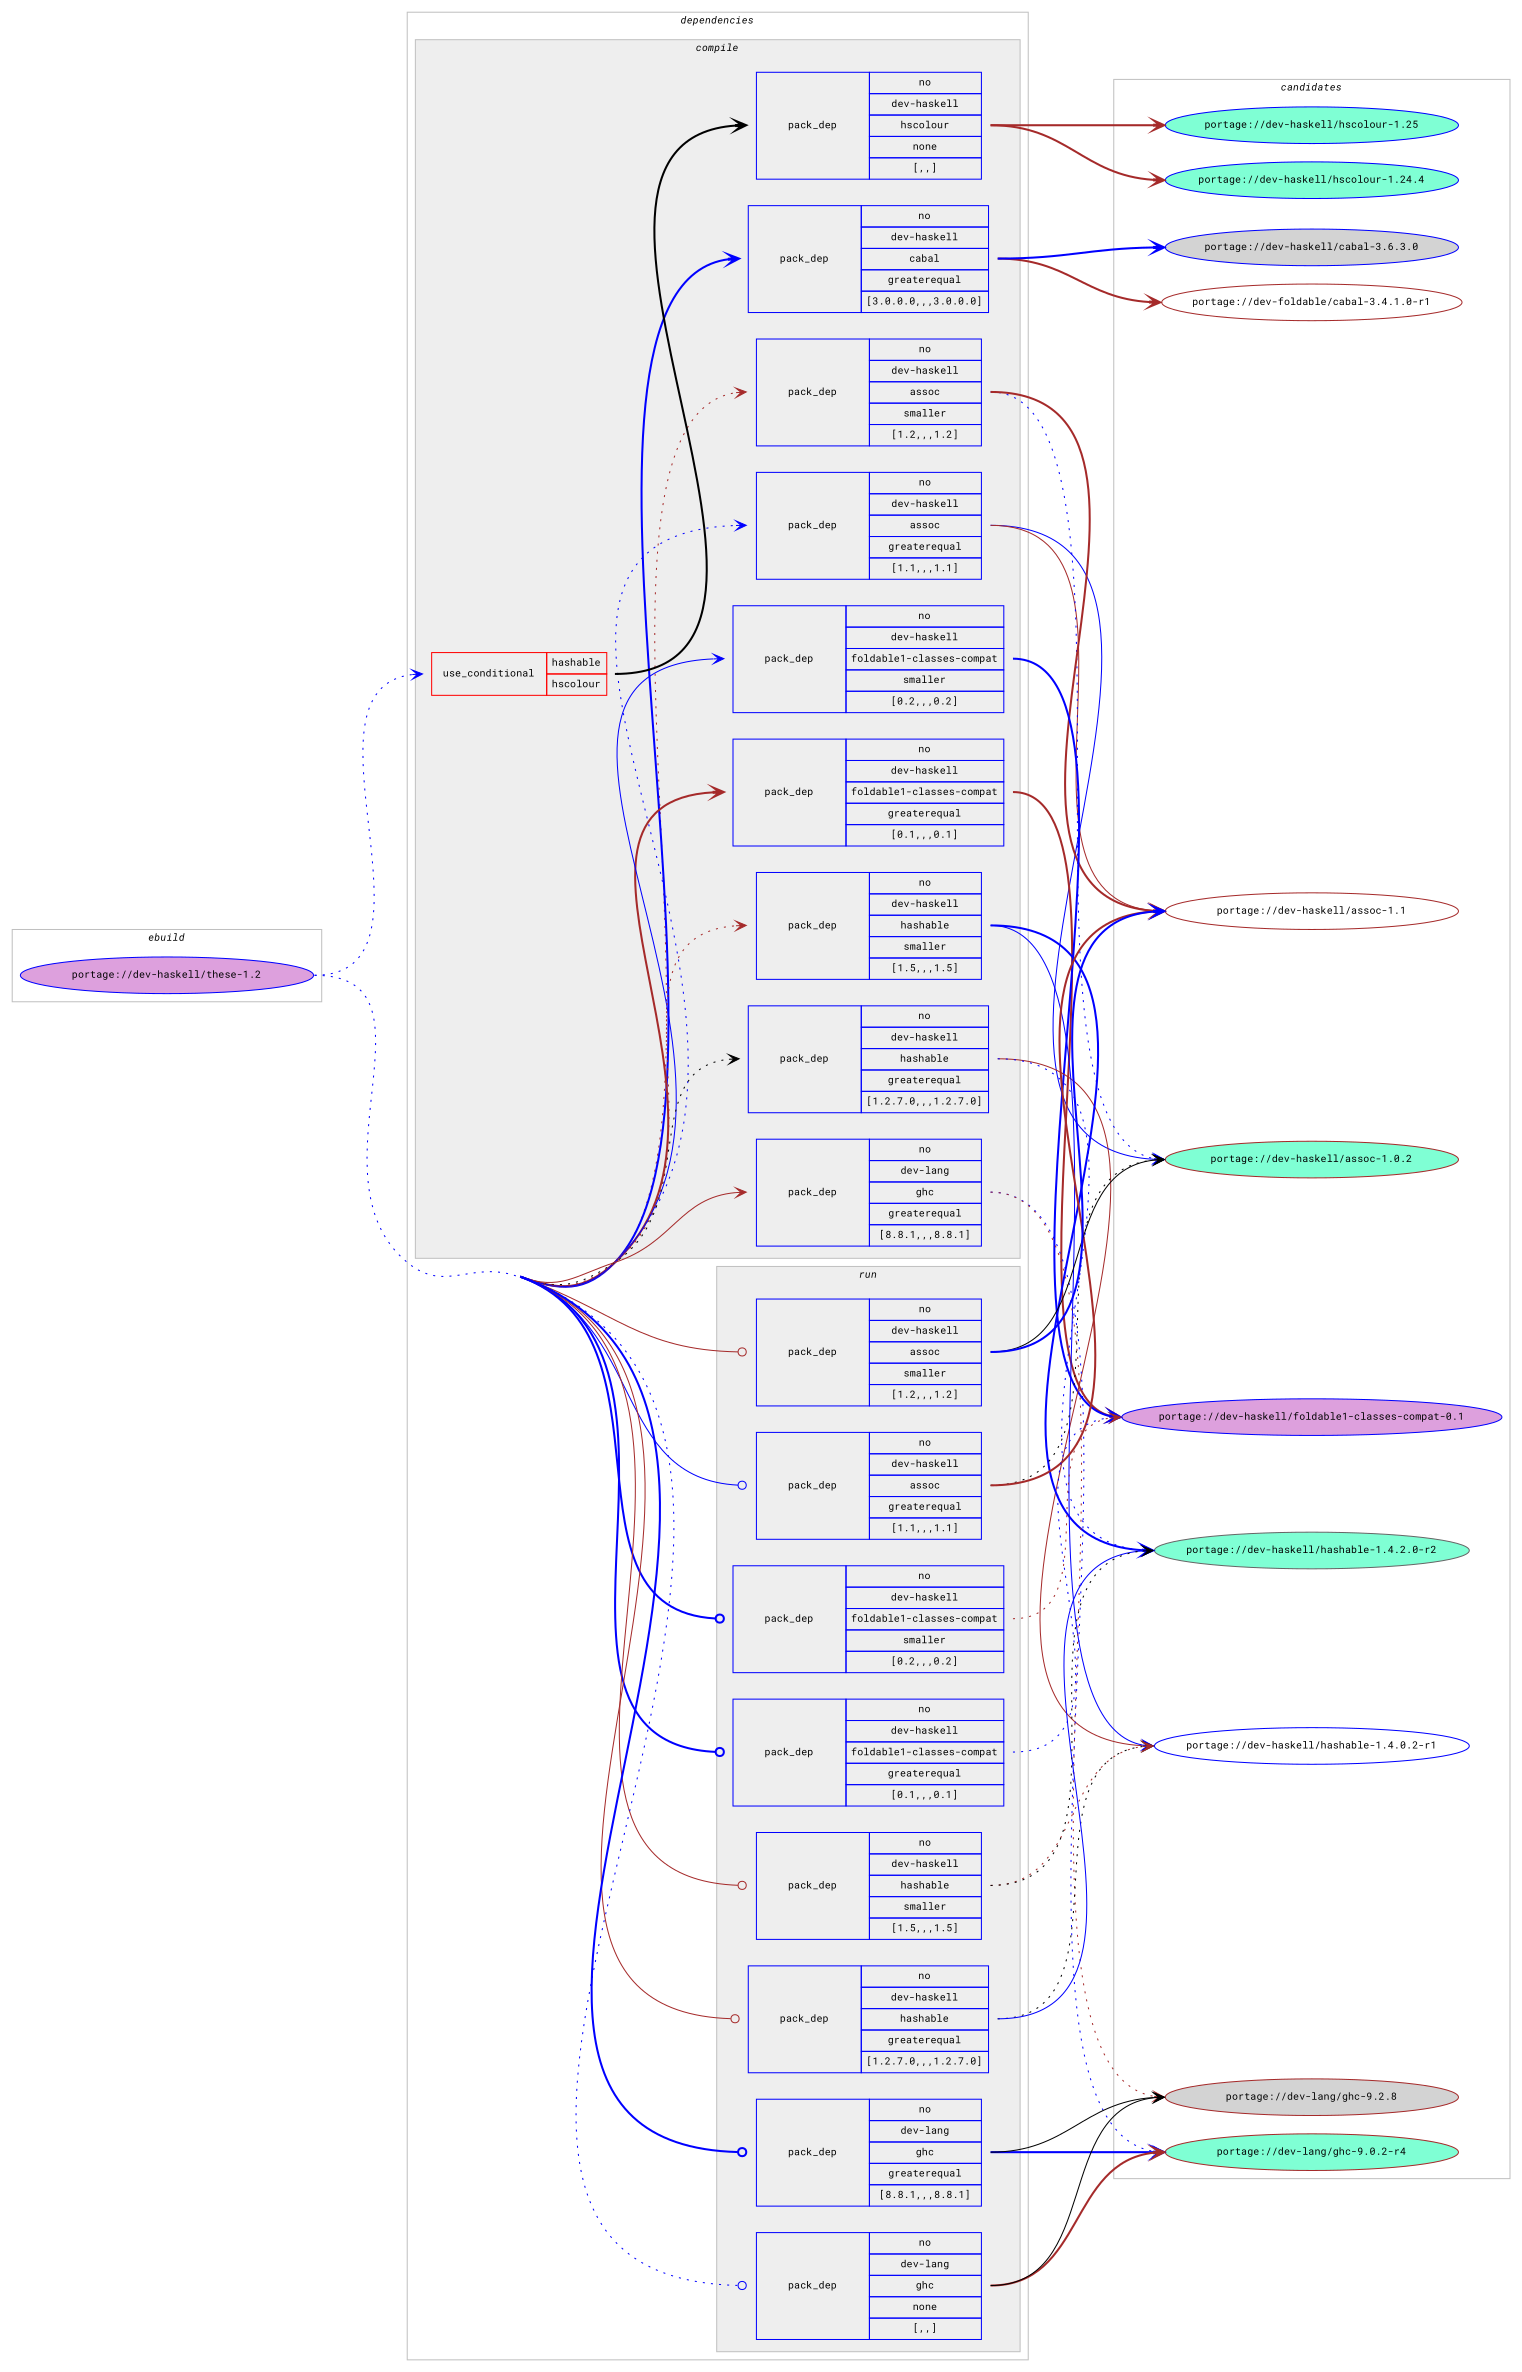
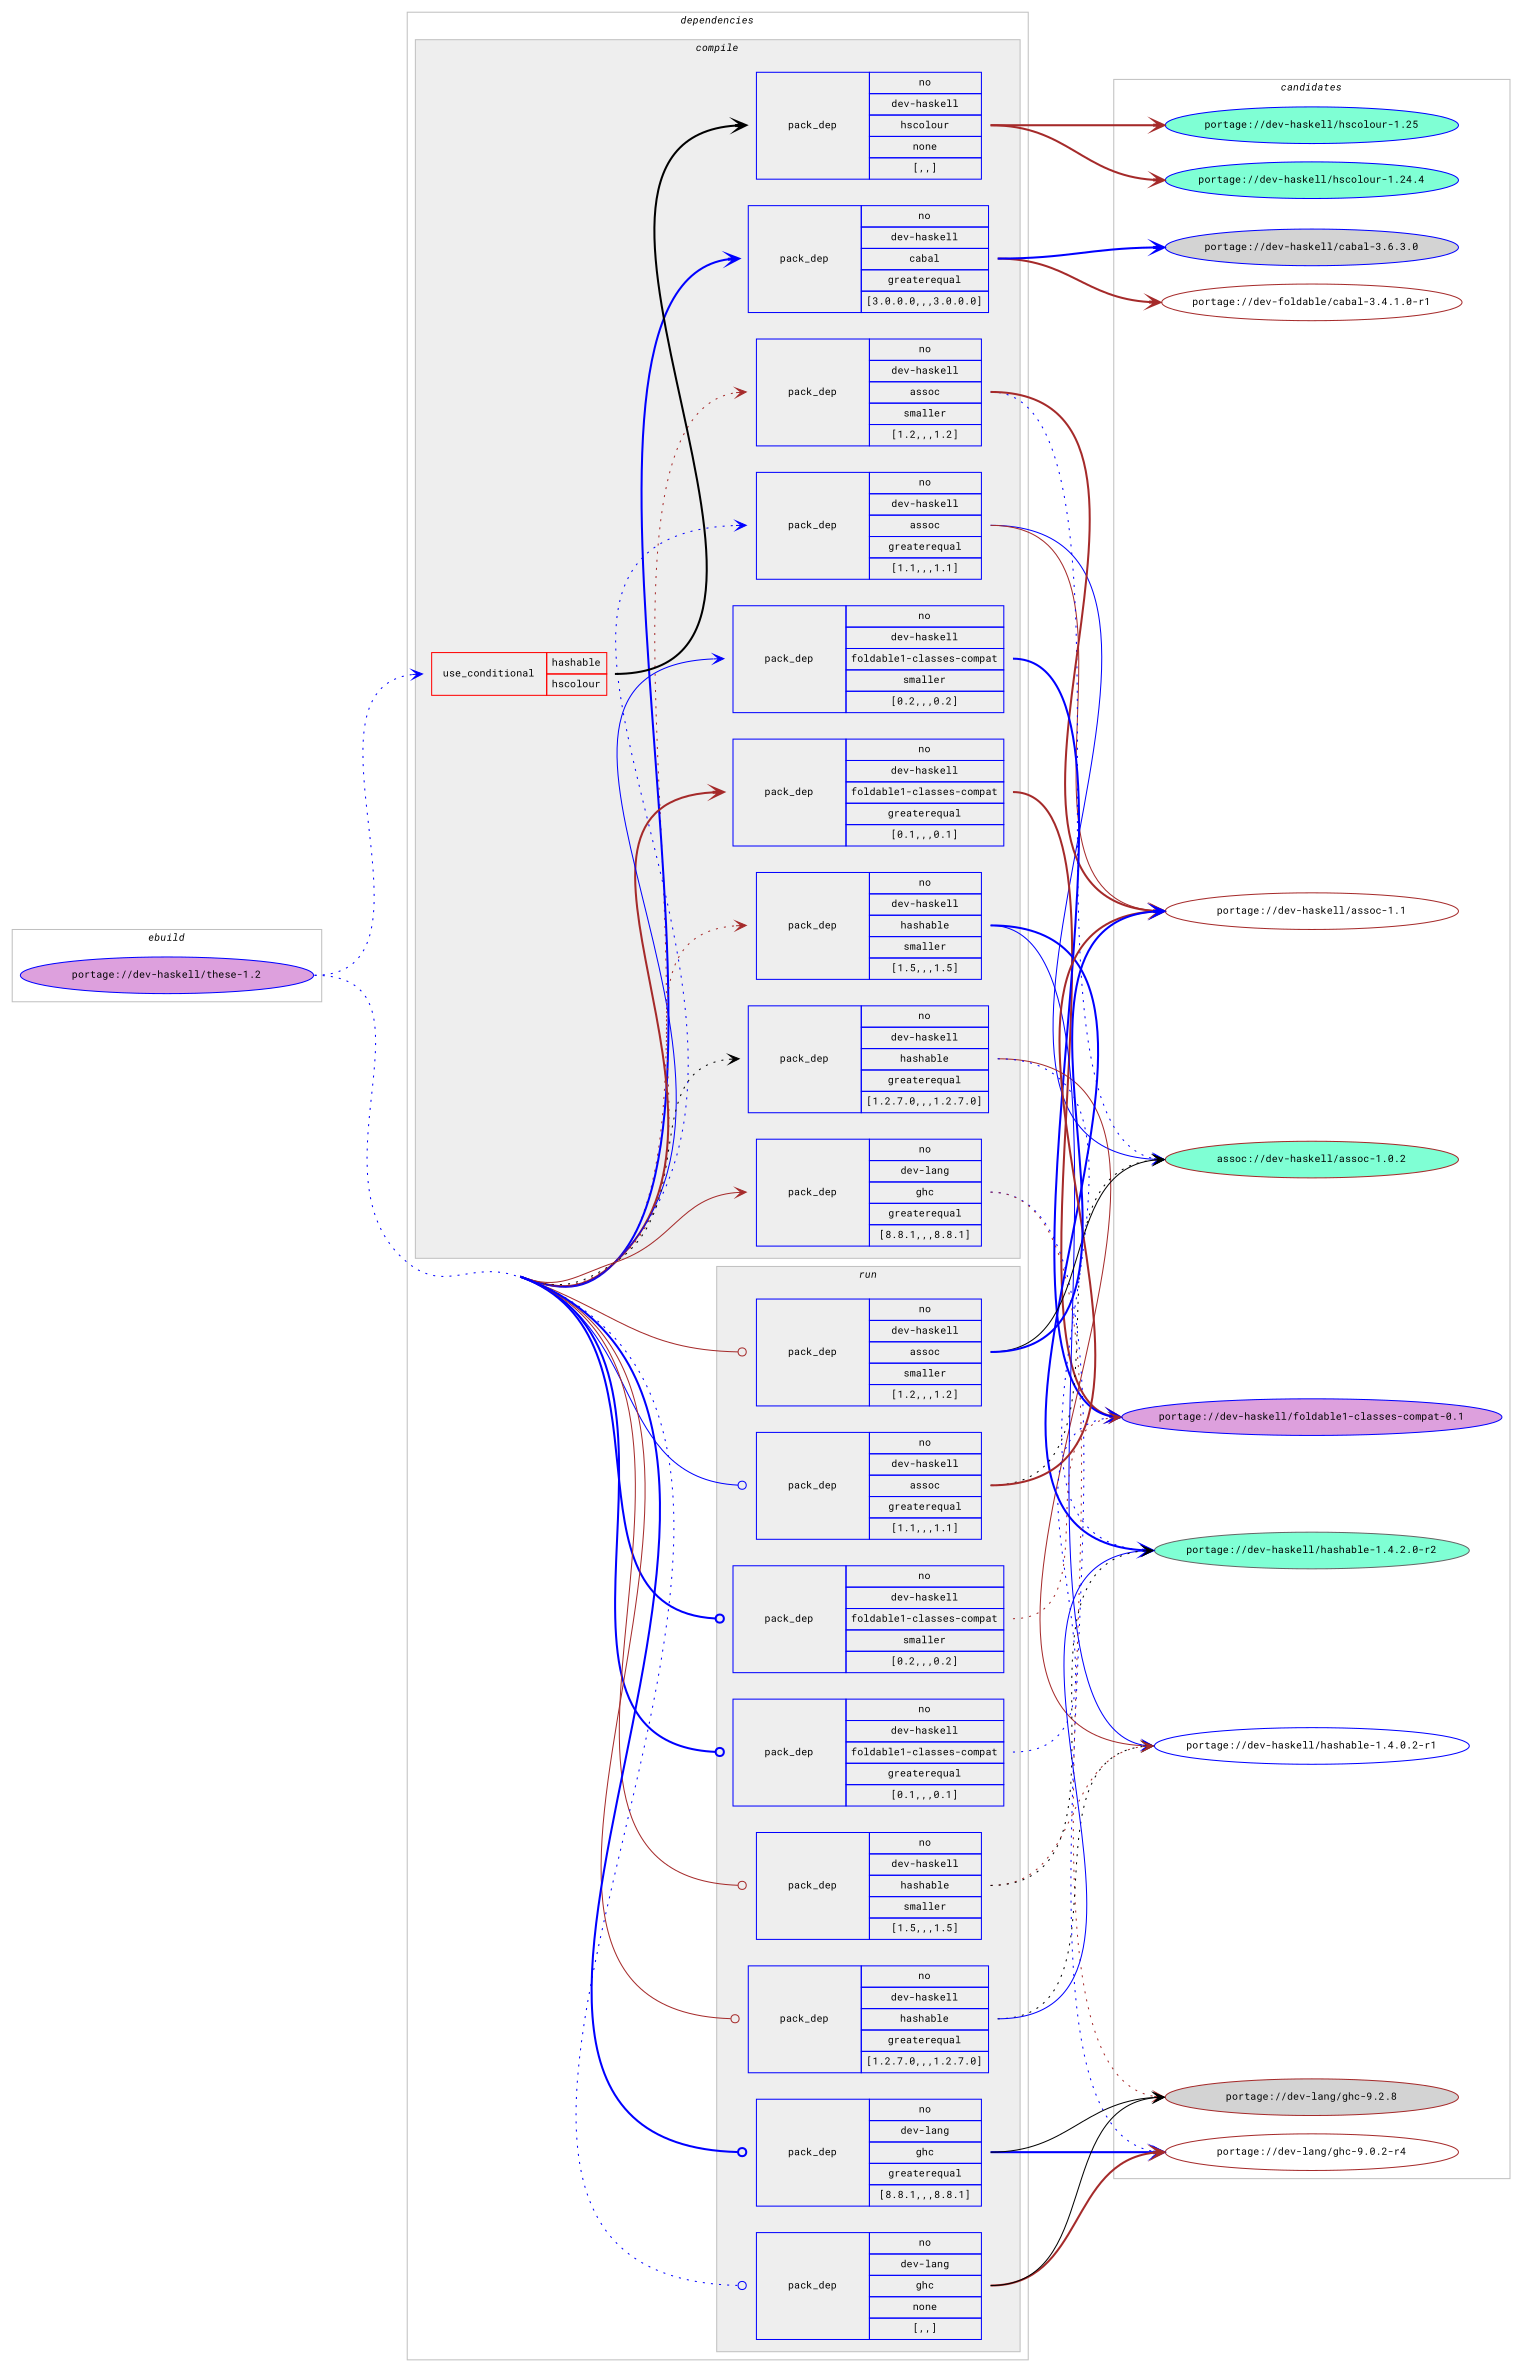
node "portage://dev-haskell/assoc-1.0.2": label "portage://dev-haskell/assoc-1.0.2" -> "assoc://dev-haskell/assoc-1.0.2"
node "portage://dev-lang/ghc-9.0.2-r4": fillcolor aquamarine -> white
